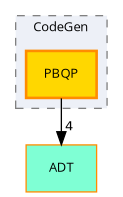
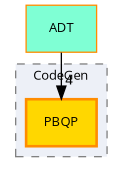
edge "PBQP" -> "ADT": reversed
